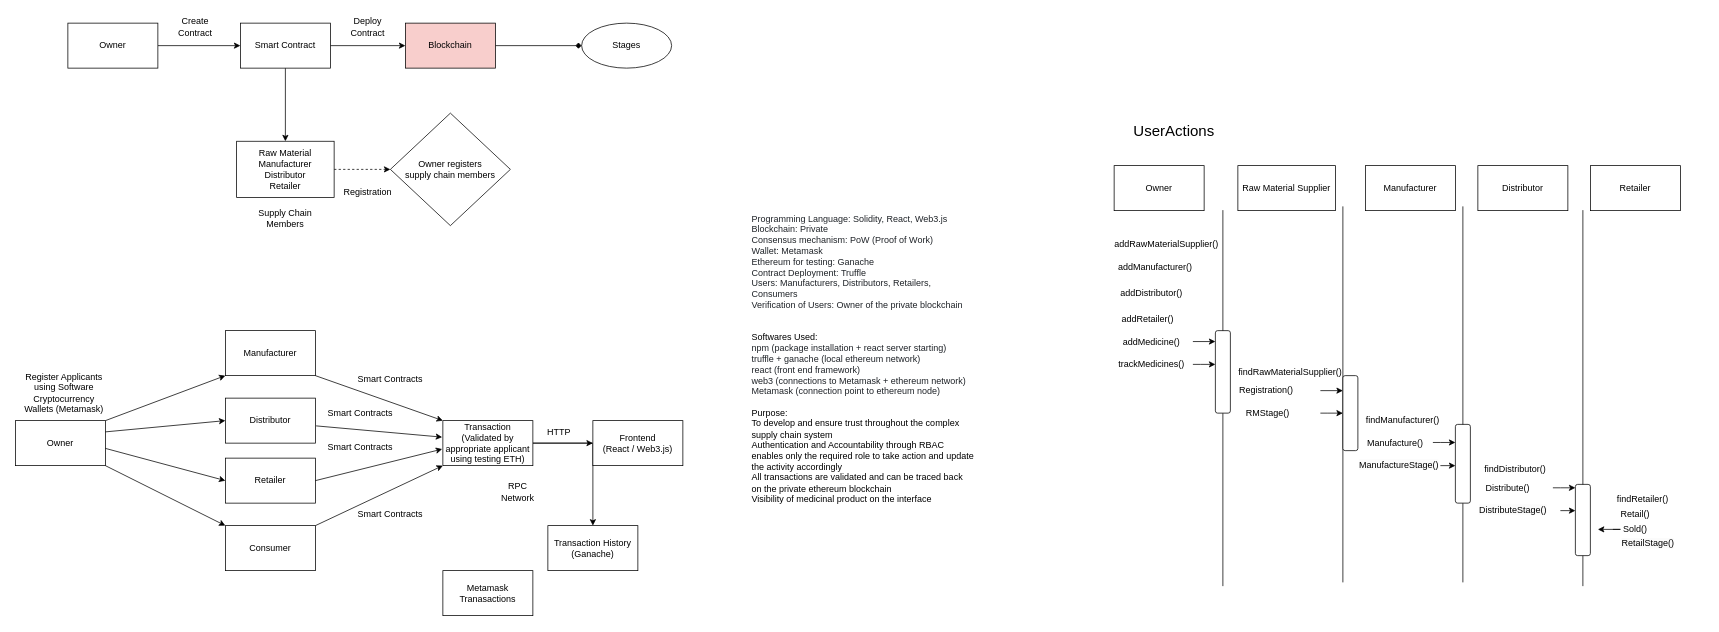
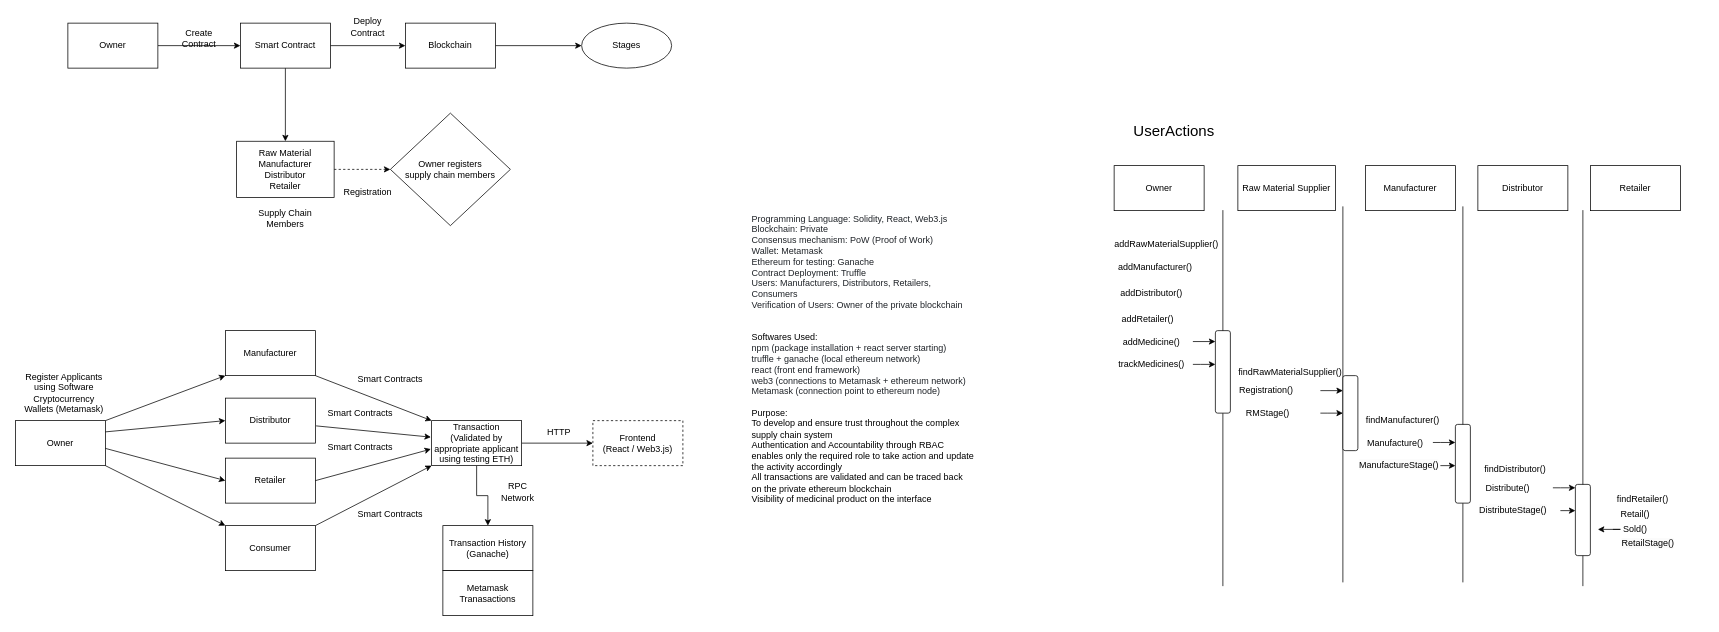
node "Create Contract": moved (195, 27) -> (199, 38)
node "Blockchain": fillcolor #f8cecc -> #ffffff
edge "Blockchain" -> "Stages": arrowhead diamond -> classic
node "Transaction (Validated by appropriate applicant using testing ETH)": moved (488, 443) -> (477, 443)
node "Frontend (React / Web3.js)": style solid -> dashed
node "Transaction History (Ganache)": moved (593, 548) -> (488, 548)
